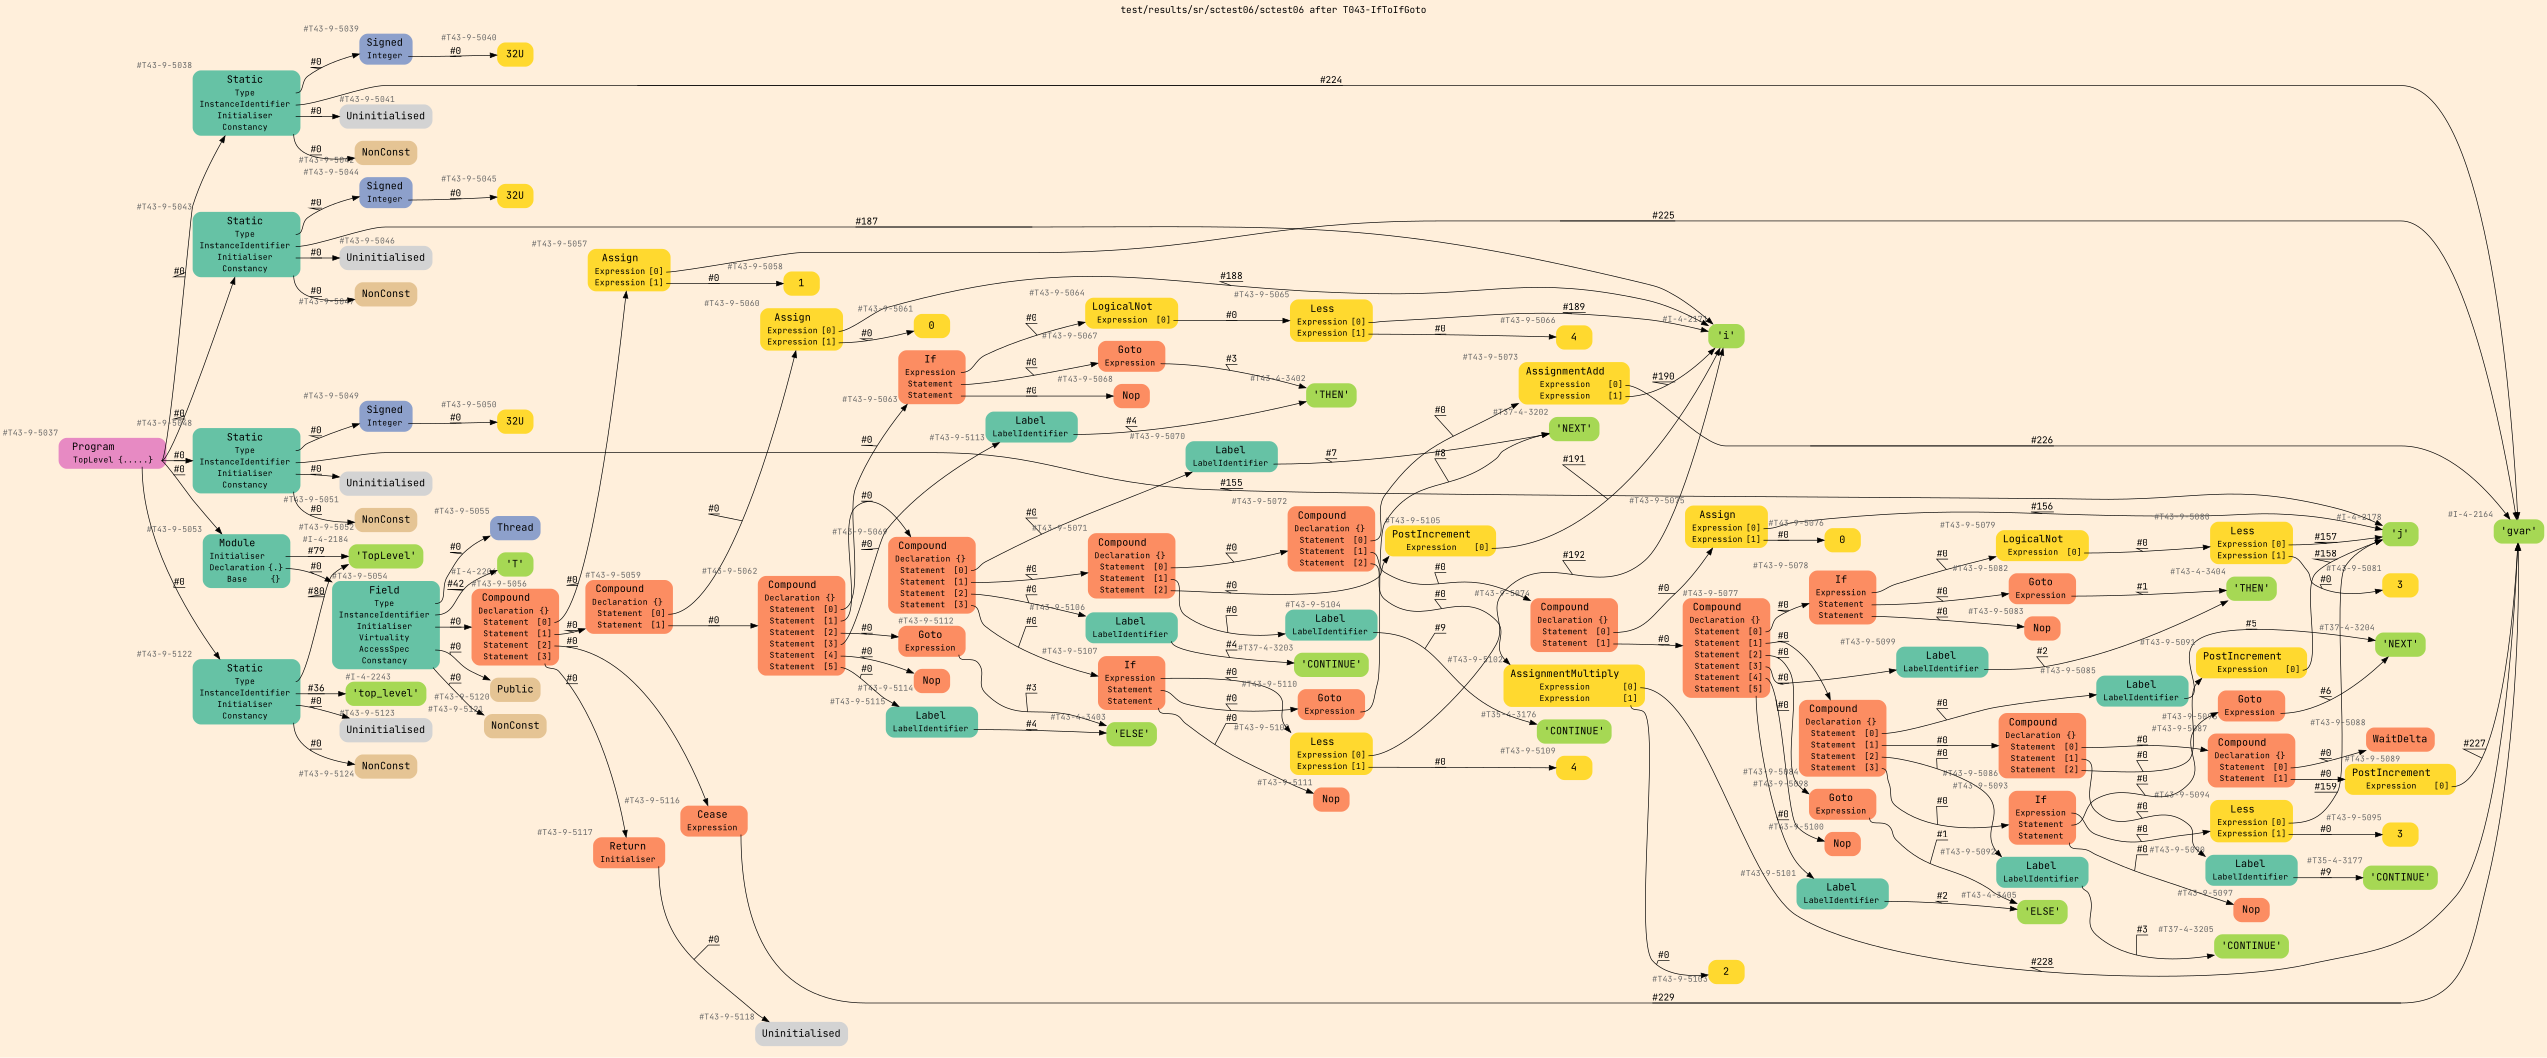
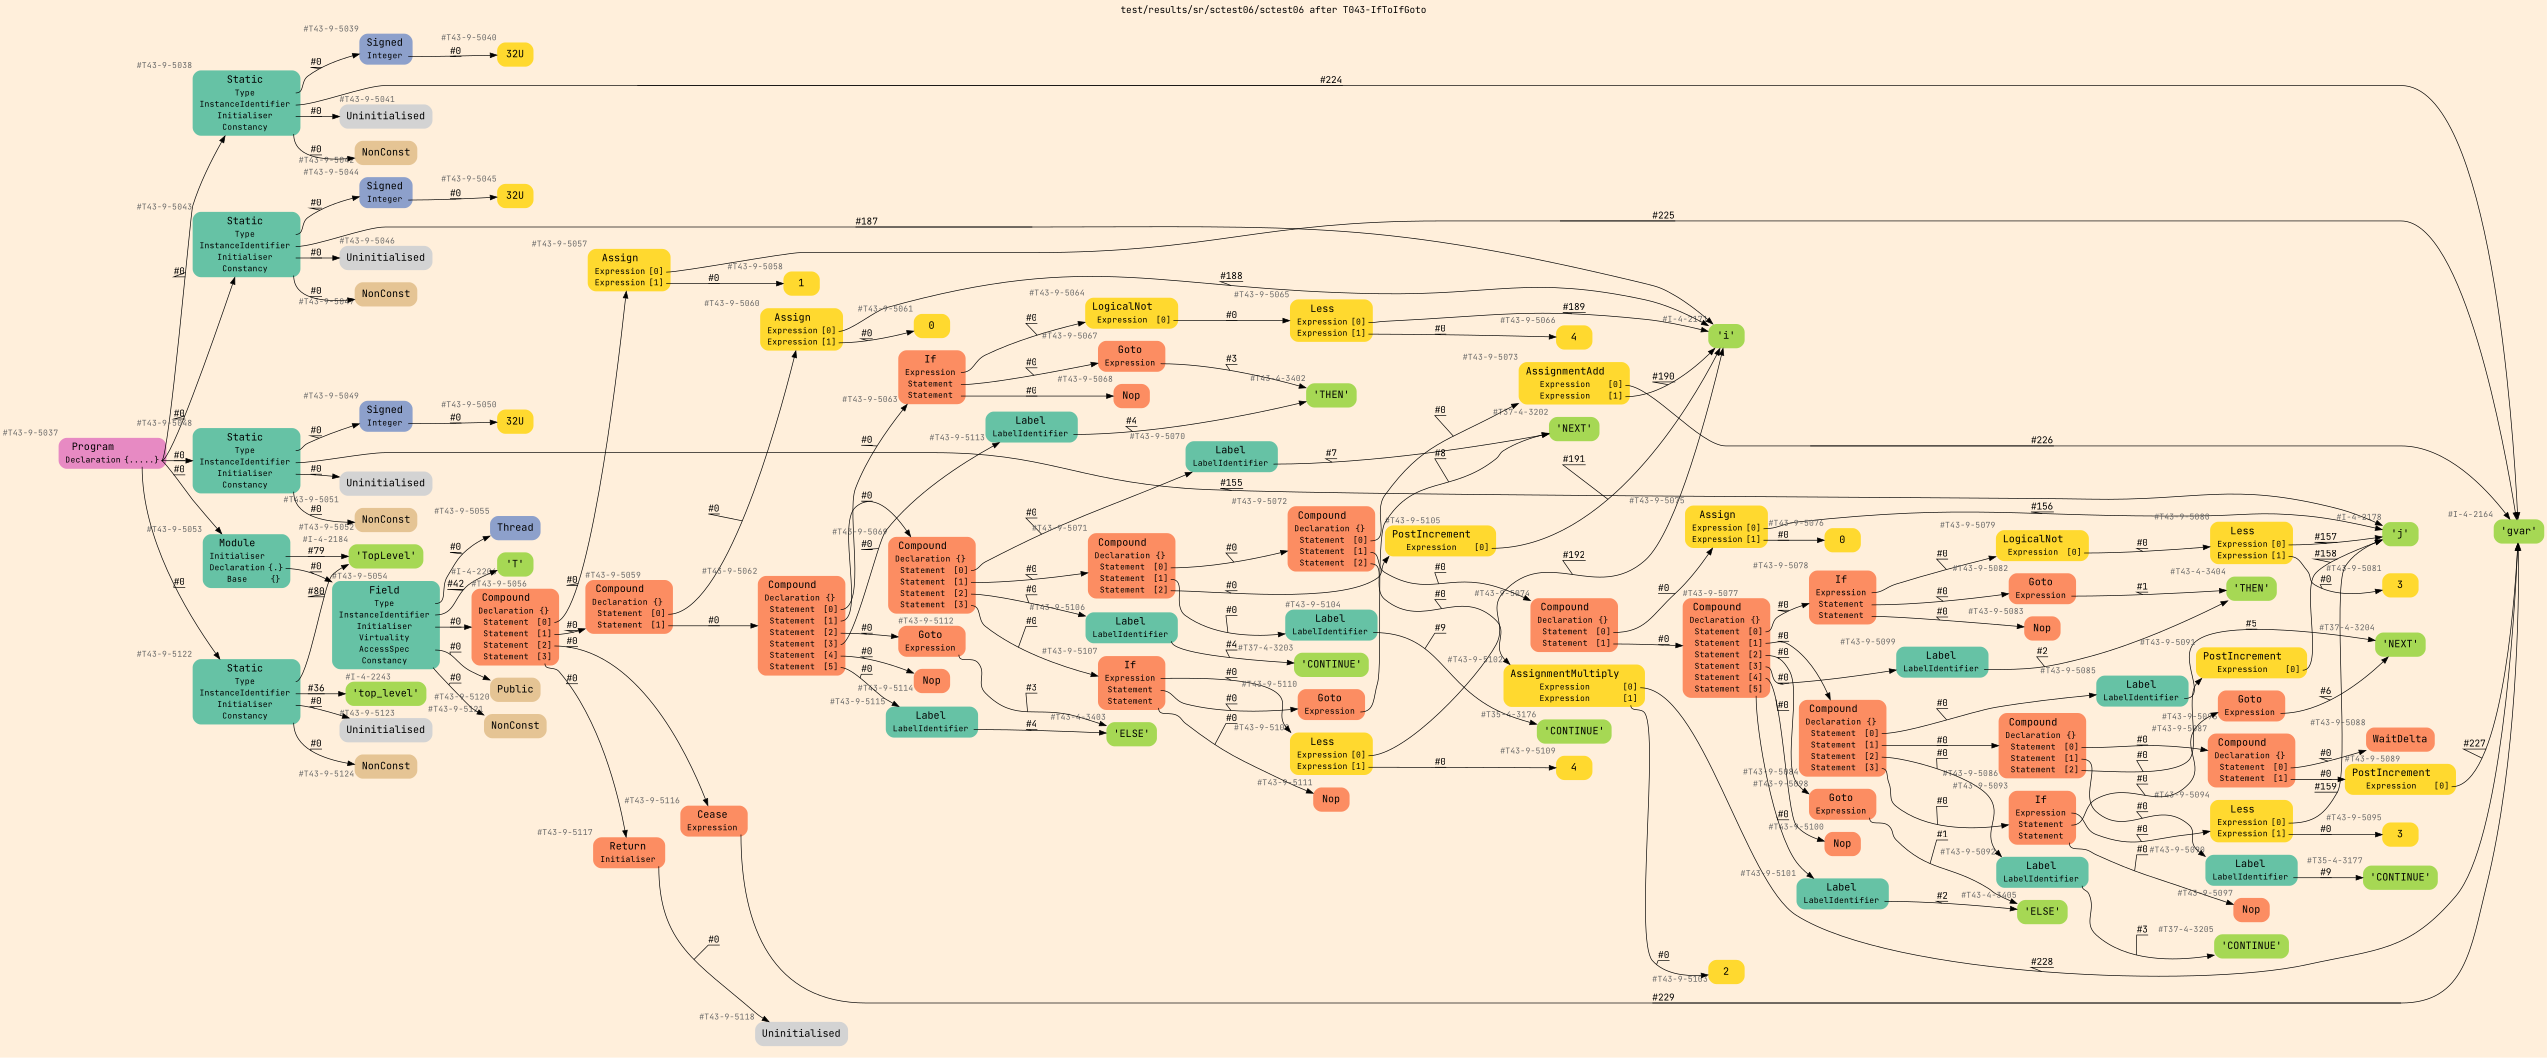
node "Program": text "TopLevel" -> "Declaration"
